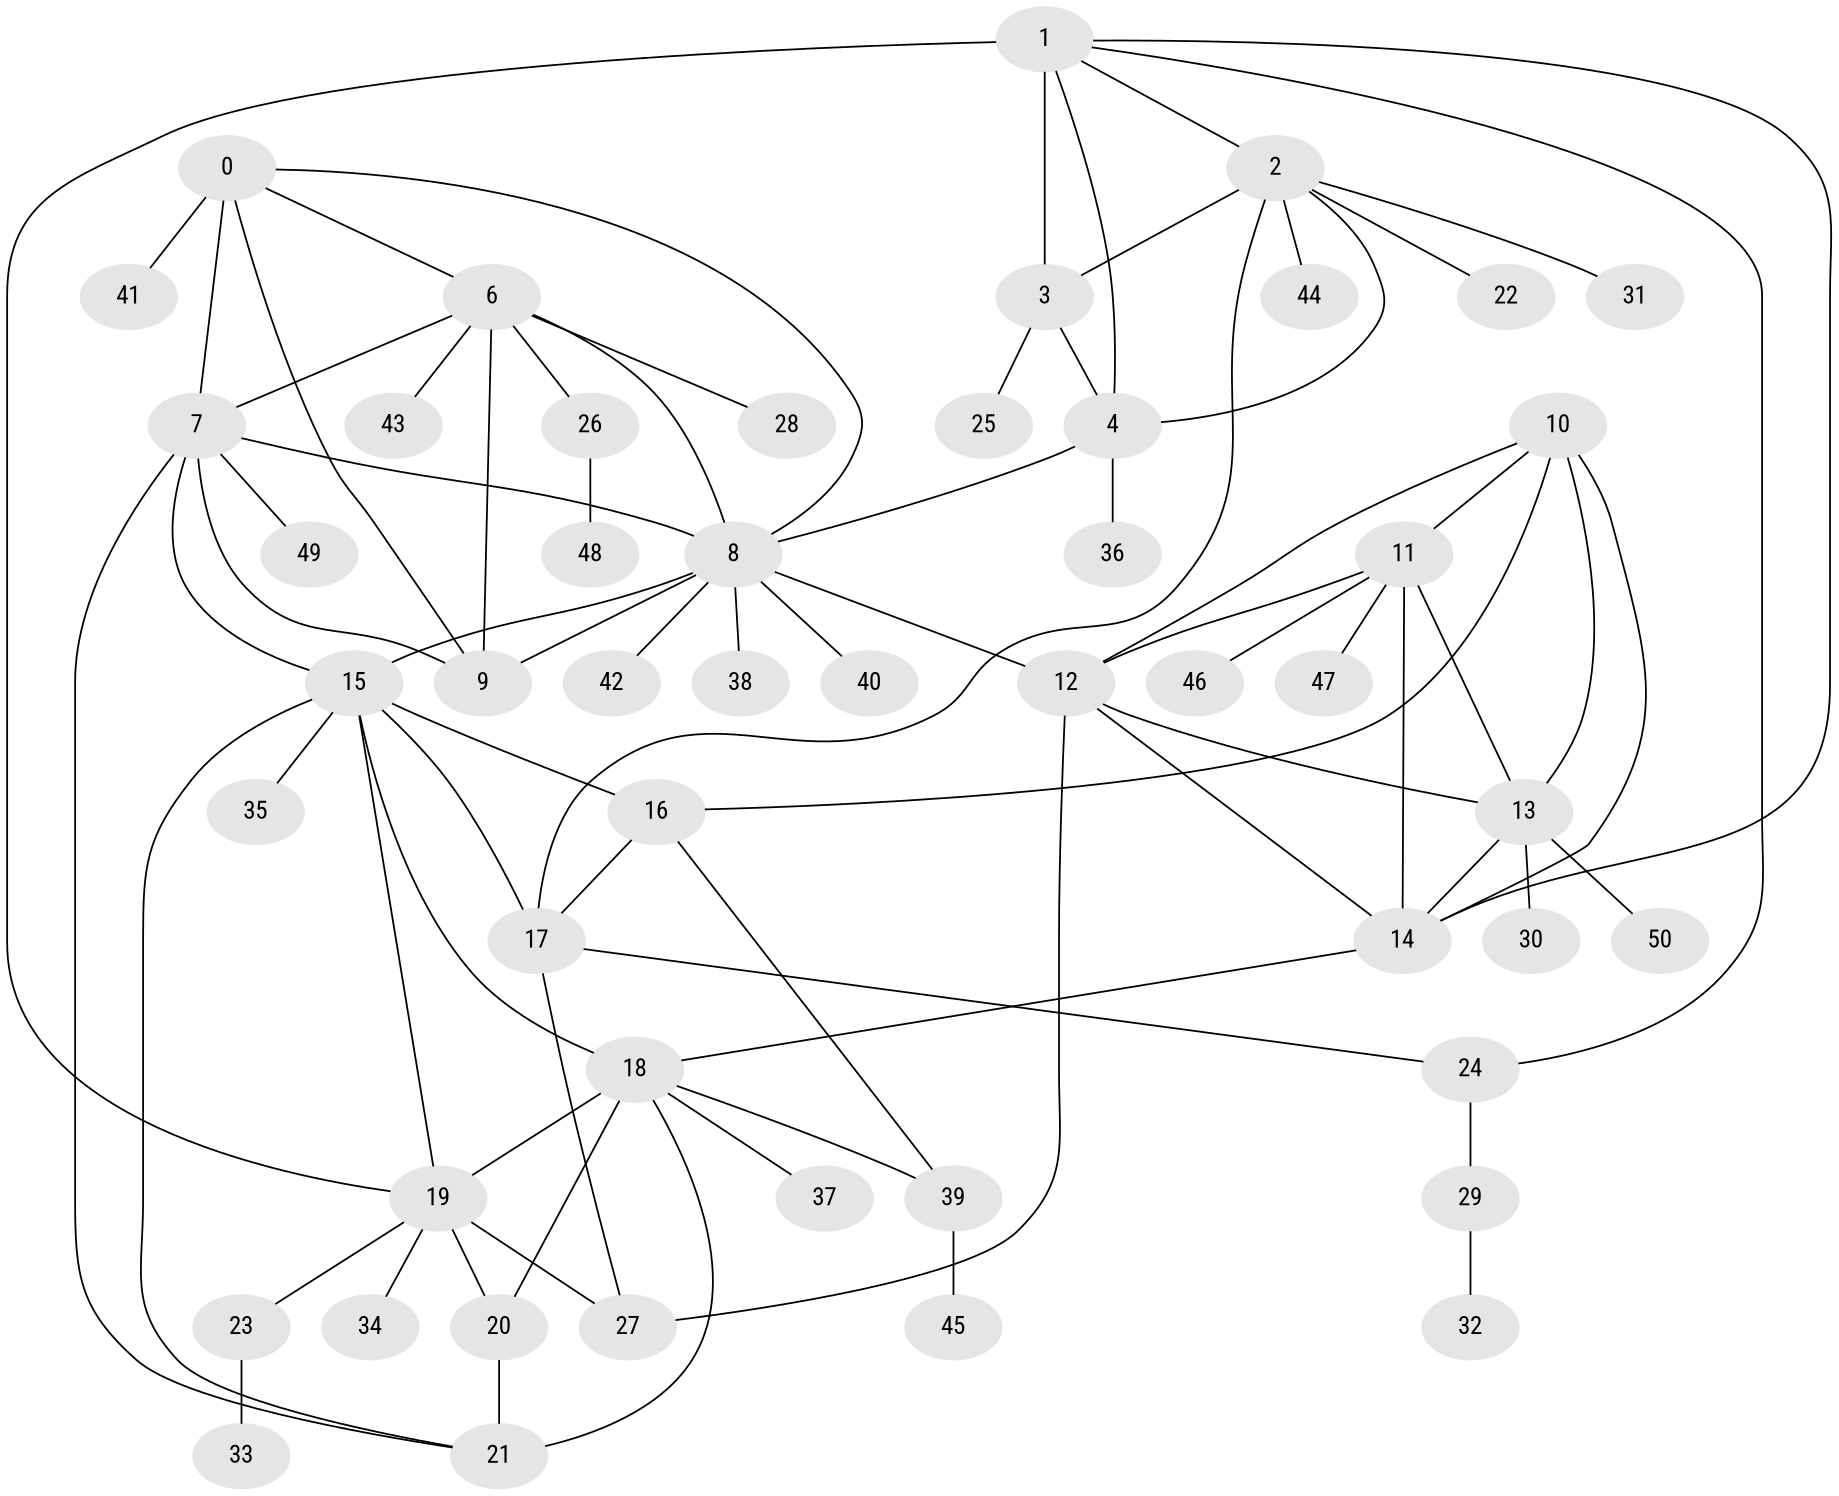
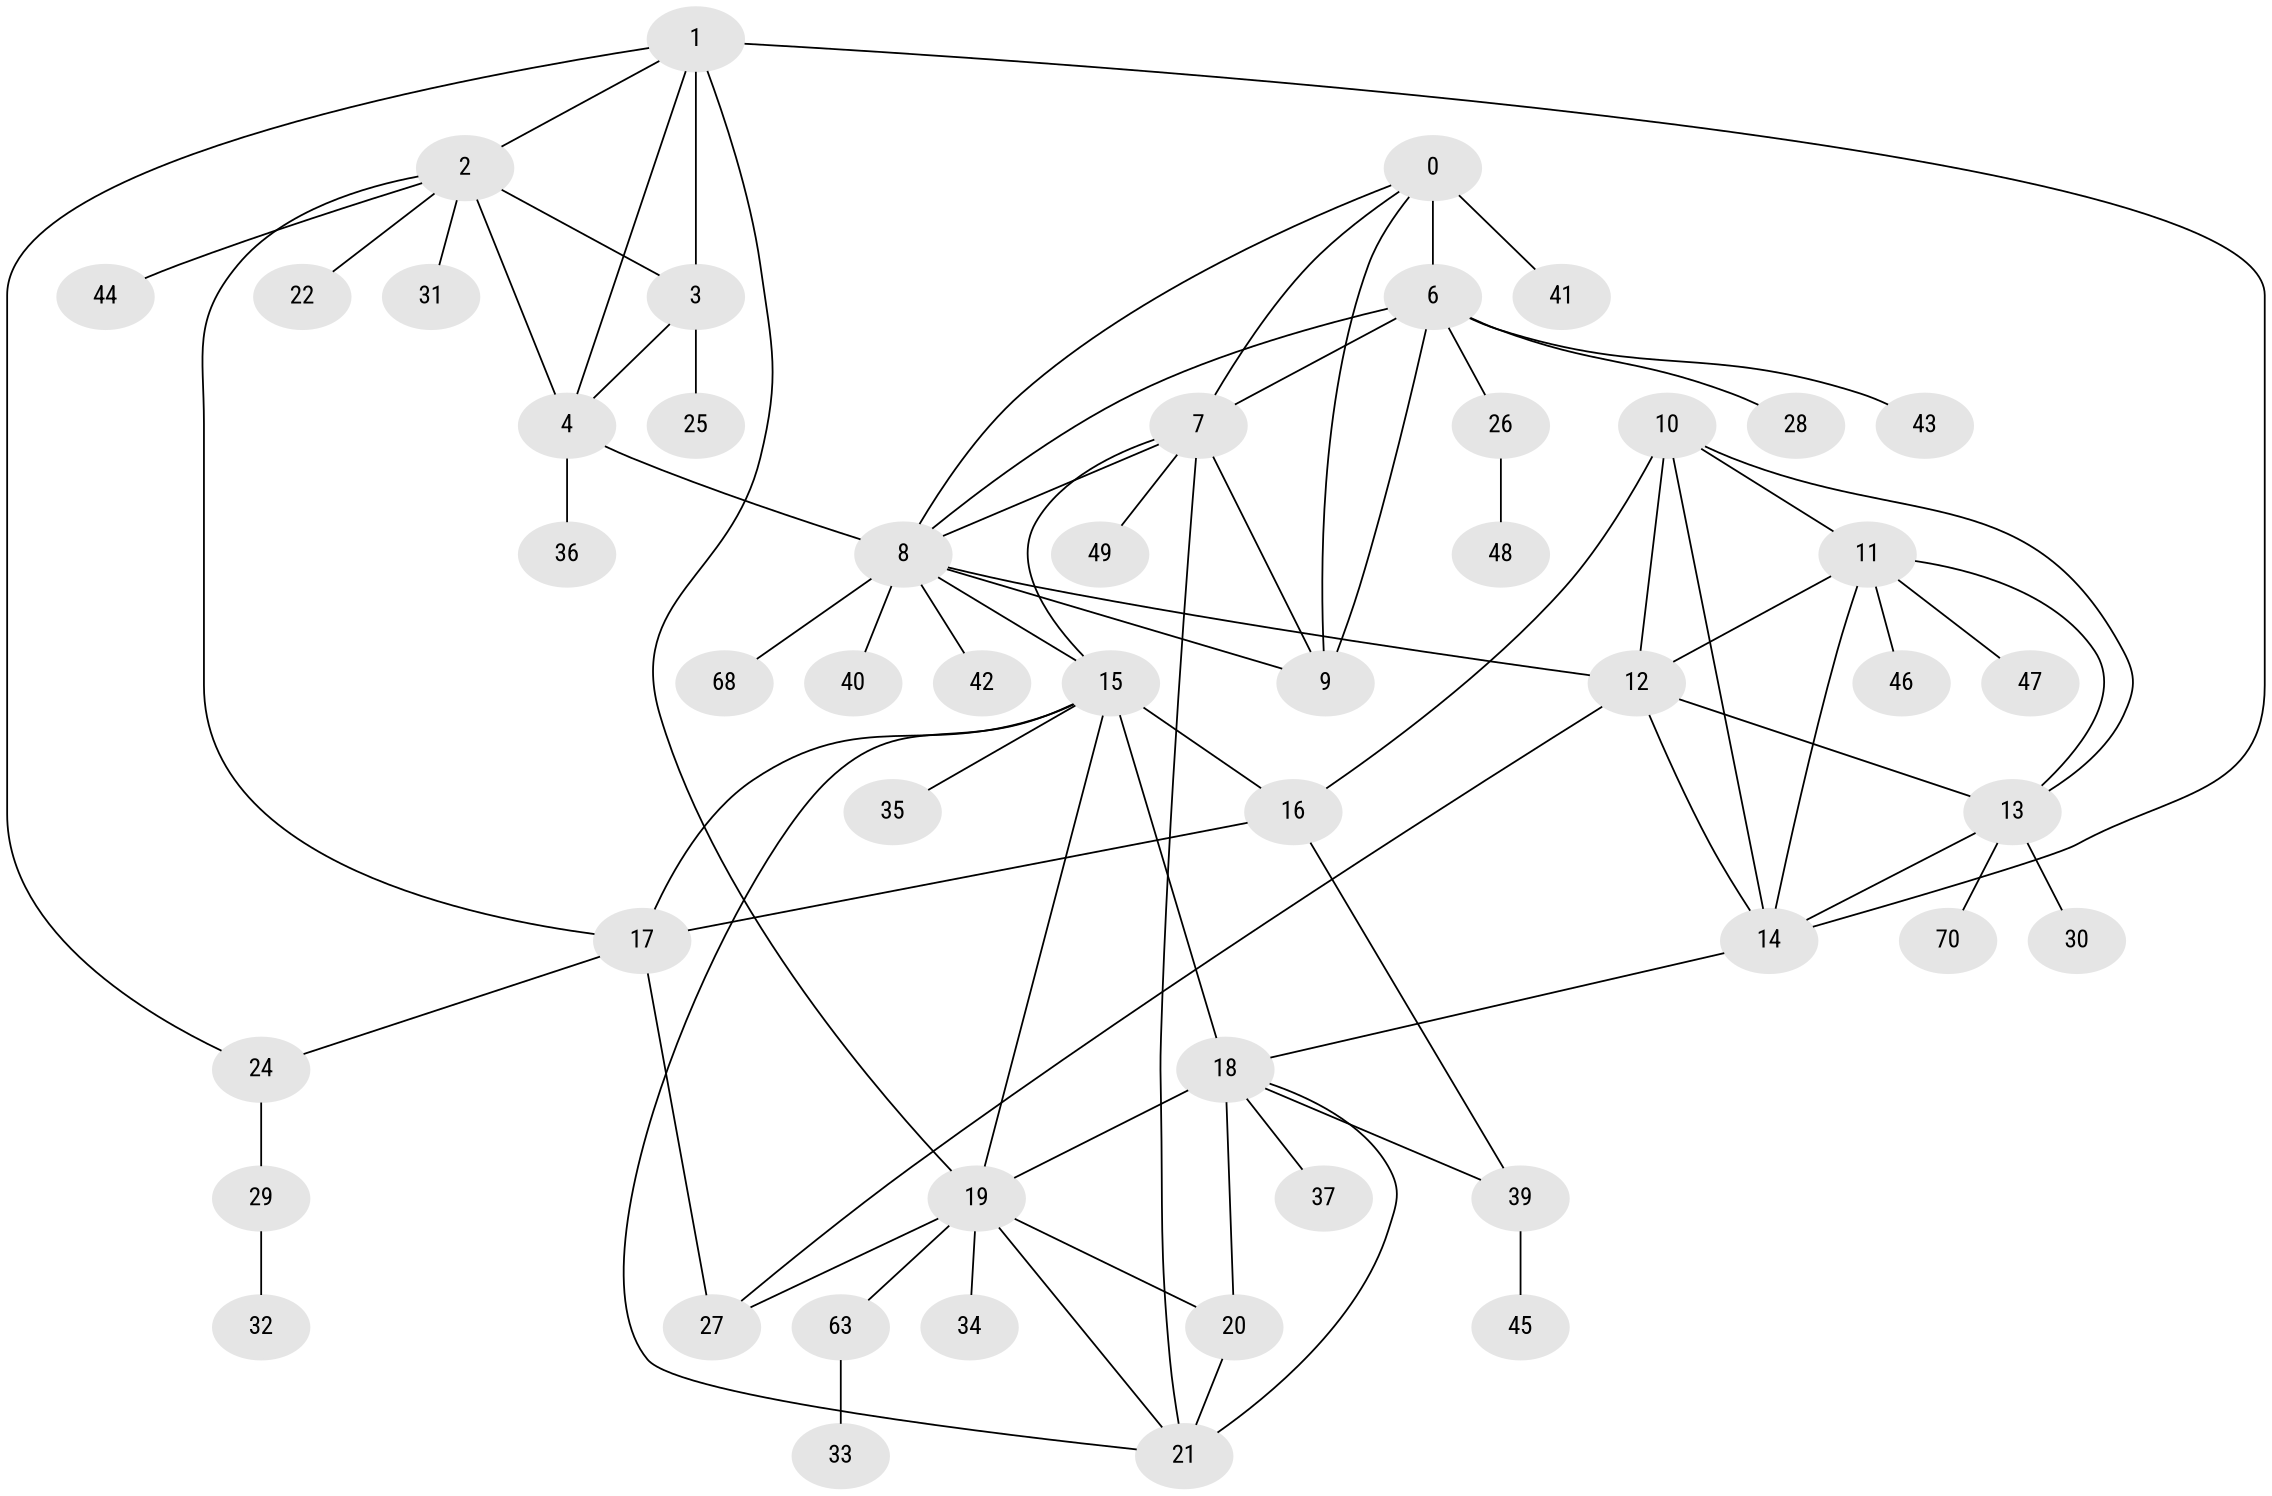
node "38": label "38" -> "68"
node "50": label "50" -> "70"
node "23": label "23" -> "63"
edge "19" -- "21": added
